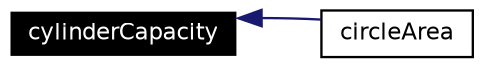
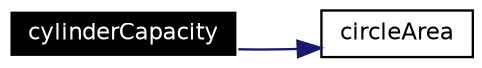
edge "circleArea" -> "cylinderCapacity": reversed
